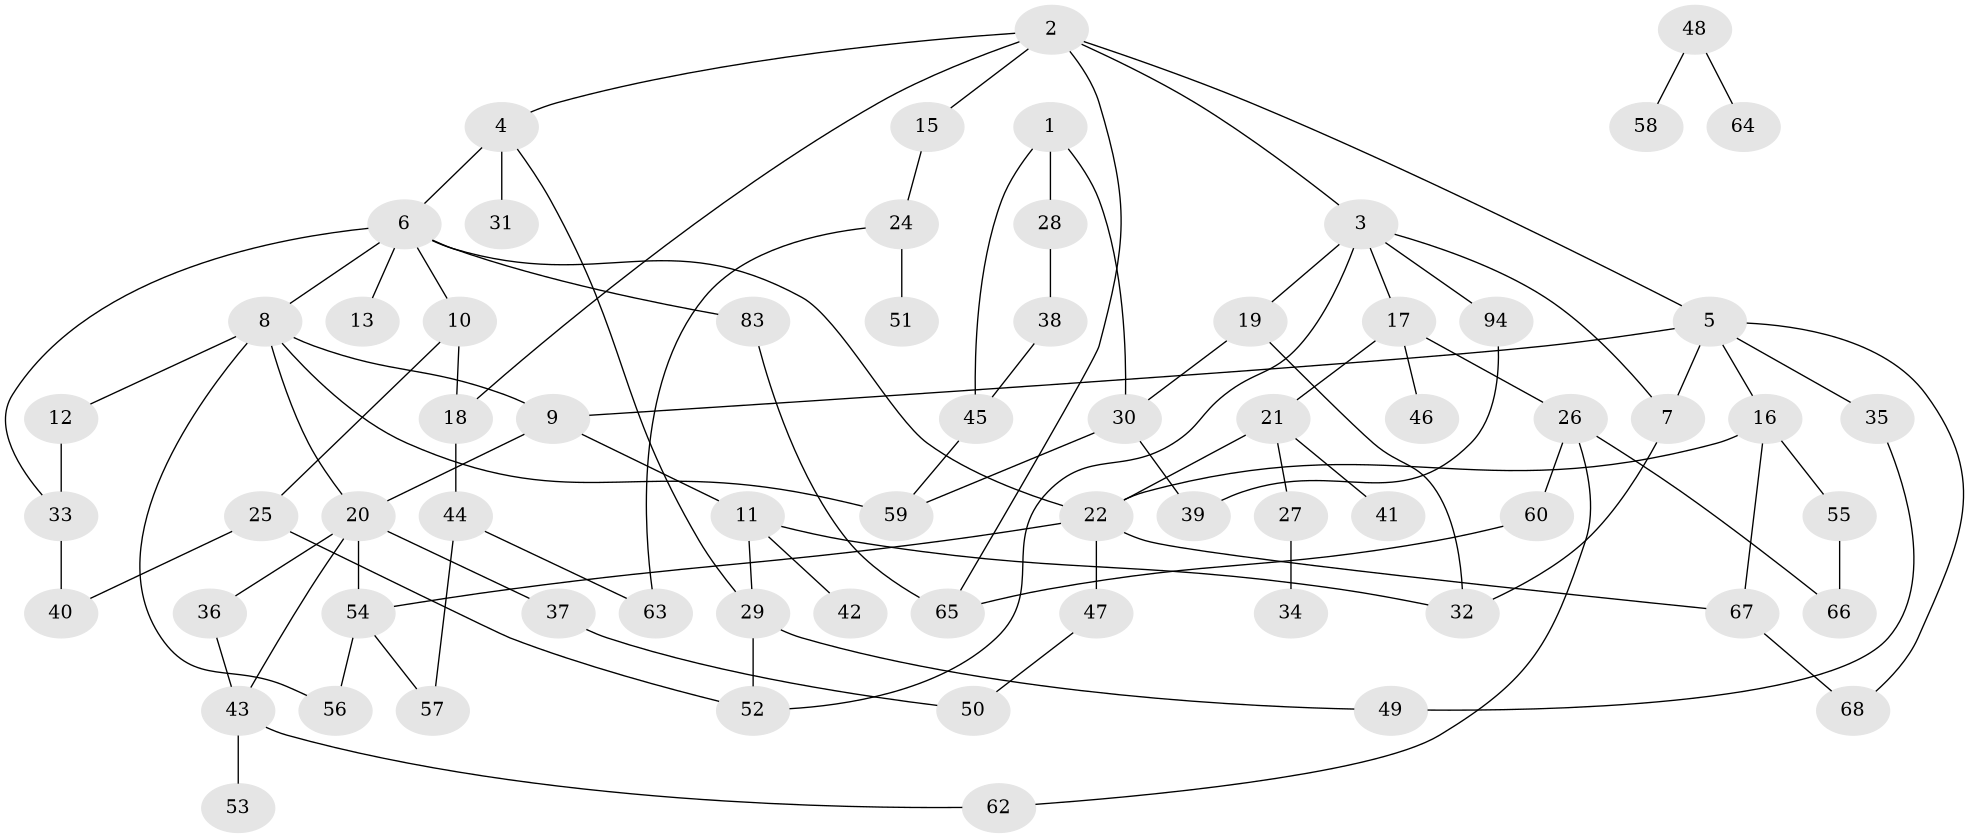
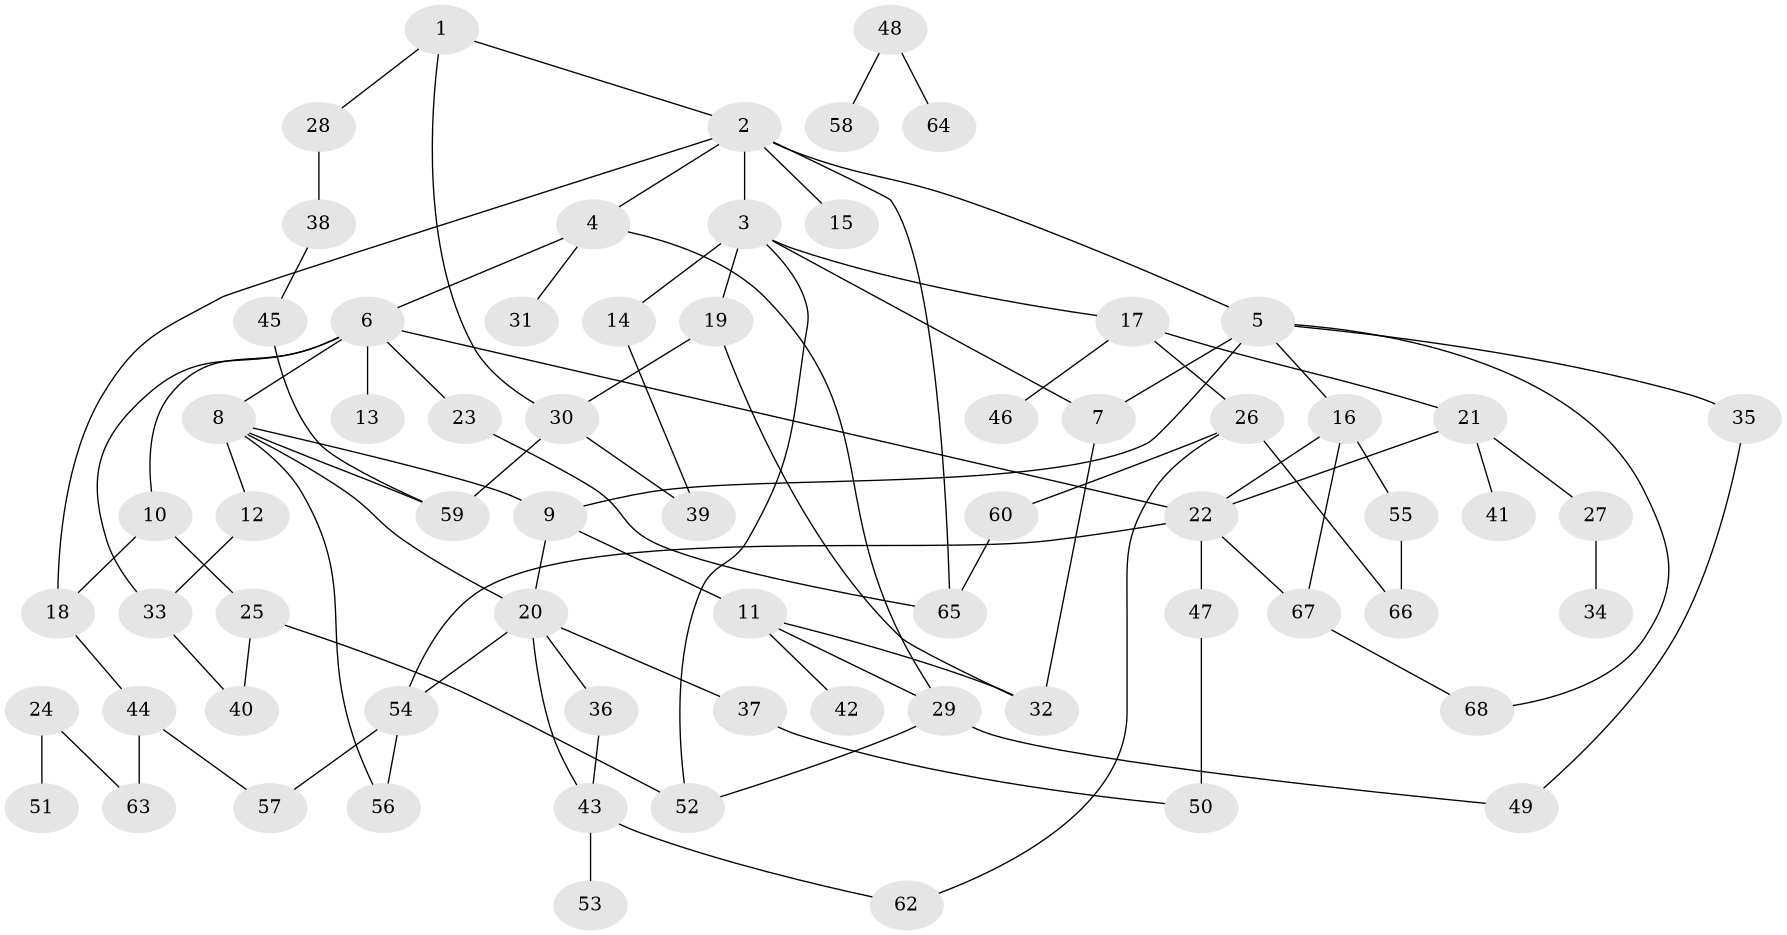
edge "15" -- "24": removed
edge "1" -- "45": now "1" -- "2"
node "83": label "83" -> "23"
node "94": label "94" -> "14"
